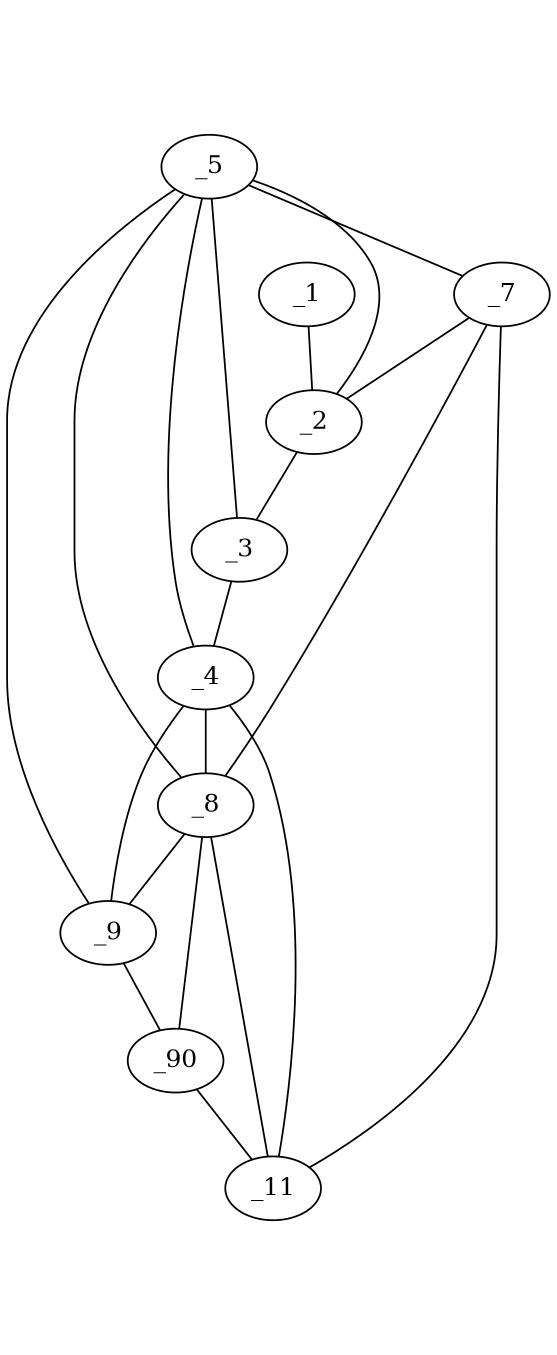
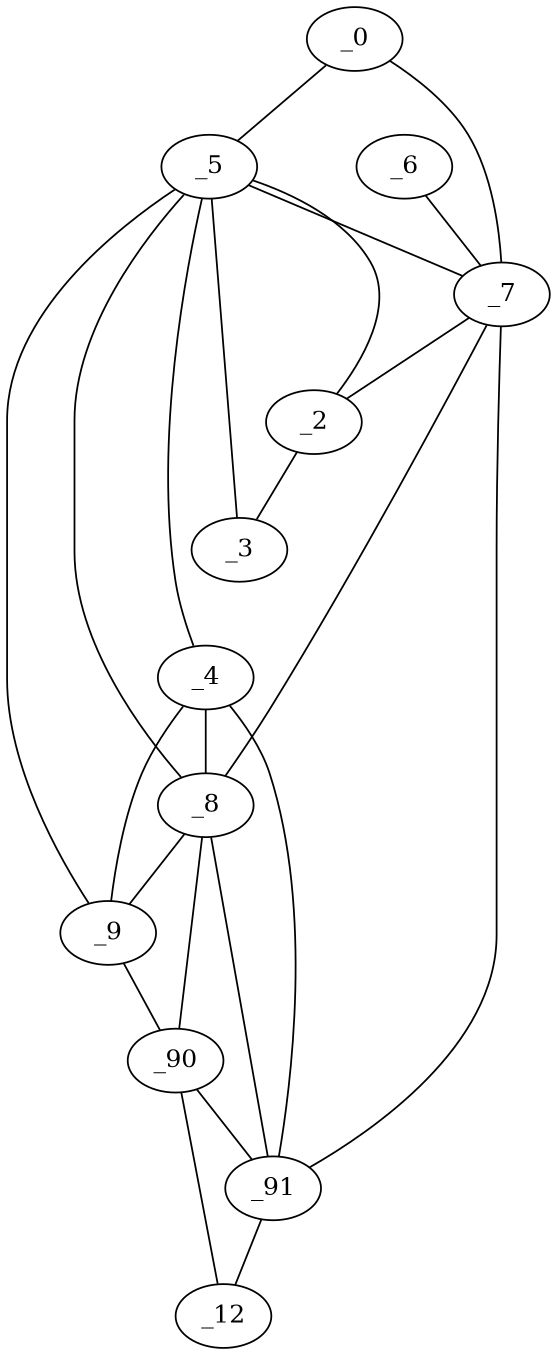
node "_0": added
node "_6": added
node "_1": removed
edge "_3" -- "_4": removed
node "_11": label "_11" -> "_91"
node "_12": added
